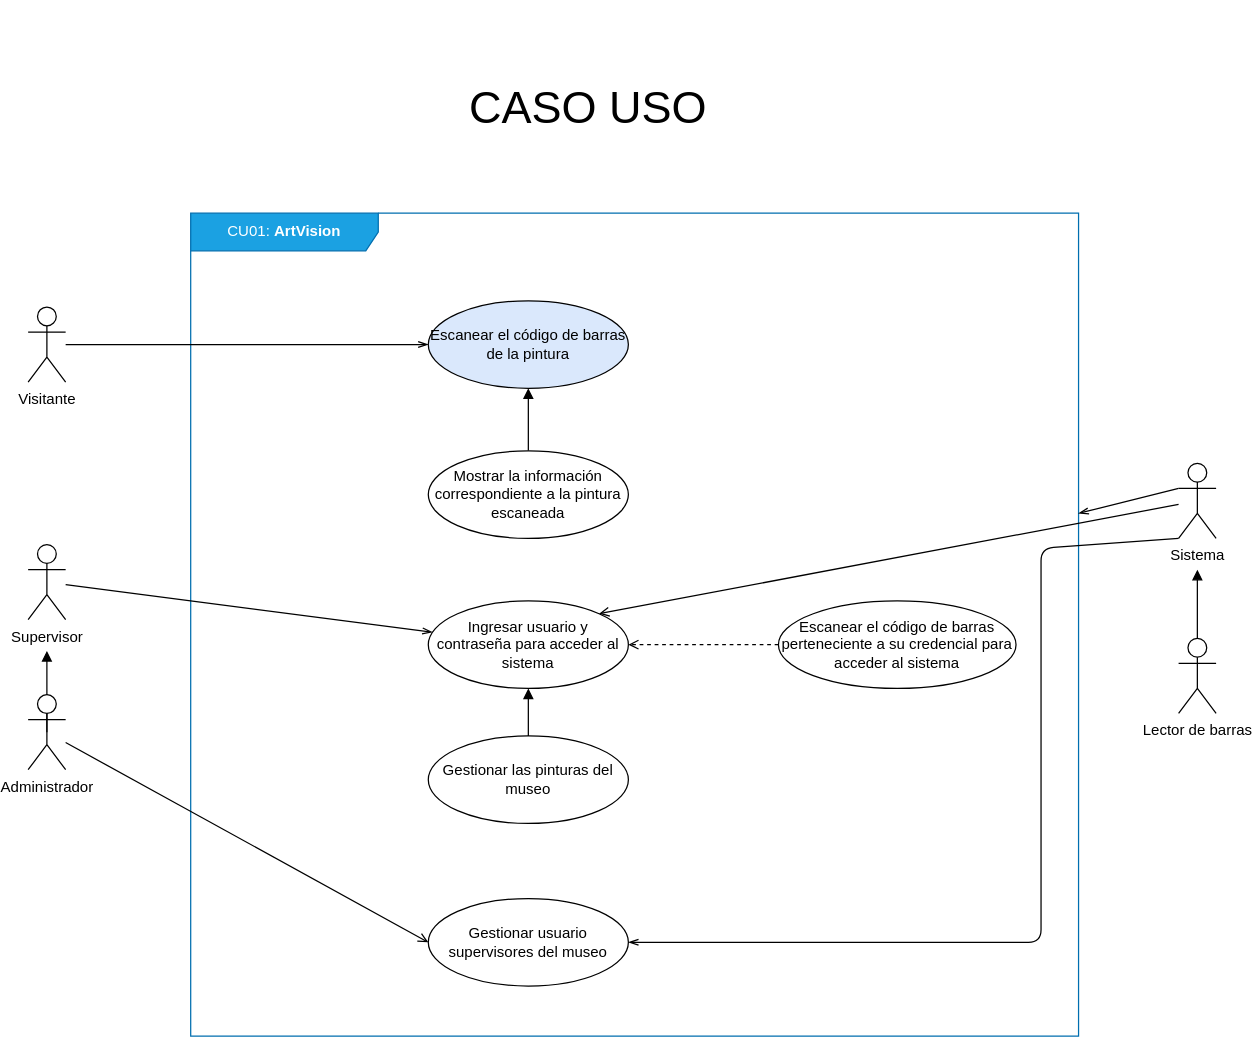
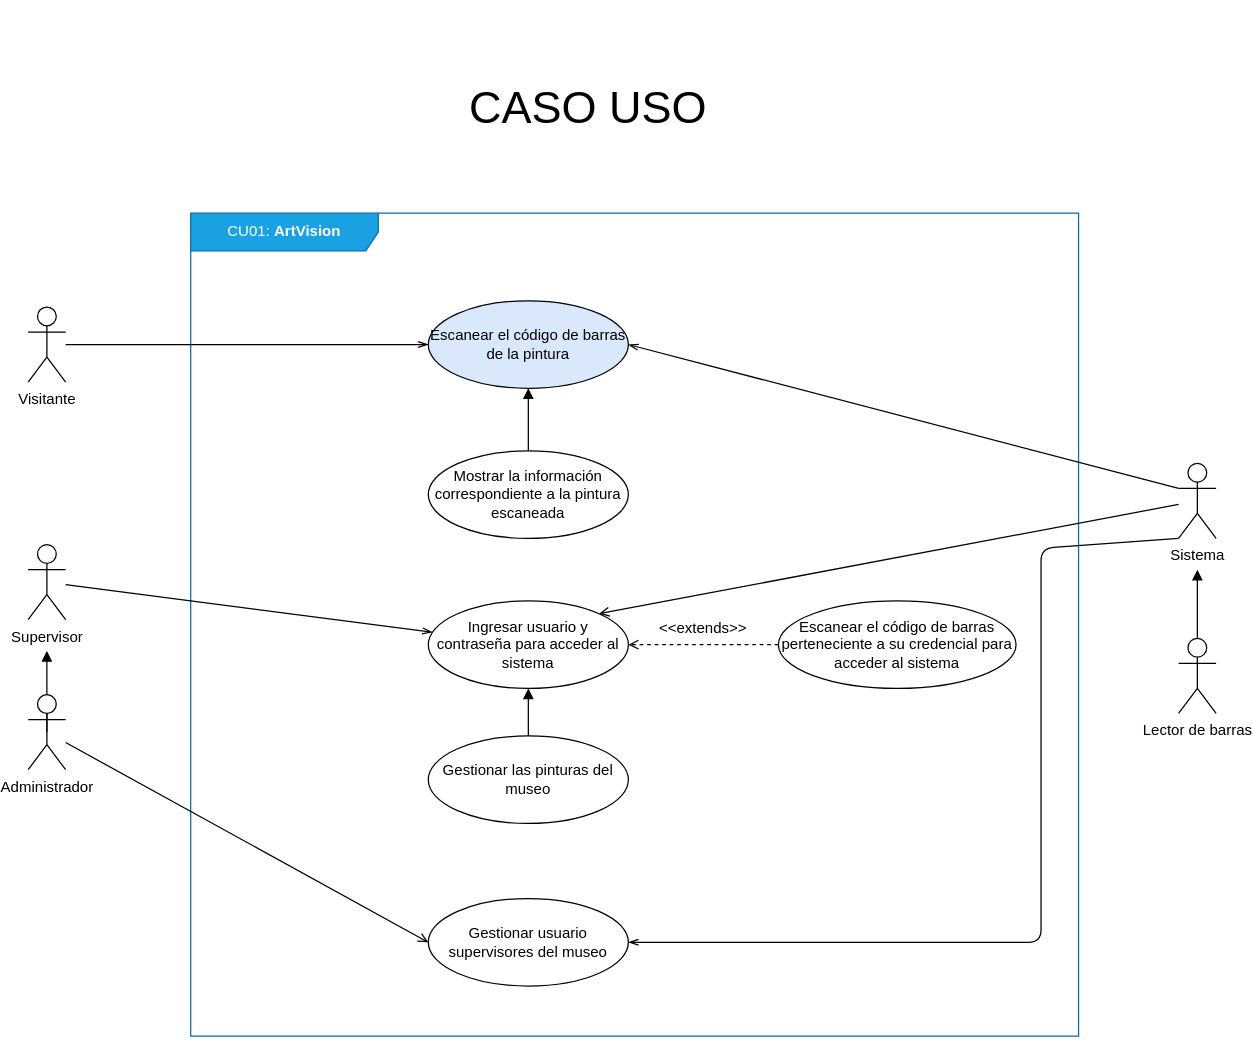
edge "Sistema" -> "CU01: ArtVision": now "Sistema" -> "Escanear el código de barras de la pintura"
node "<<extends>>": added
